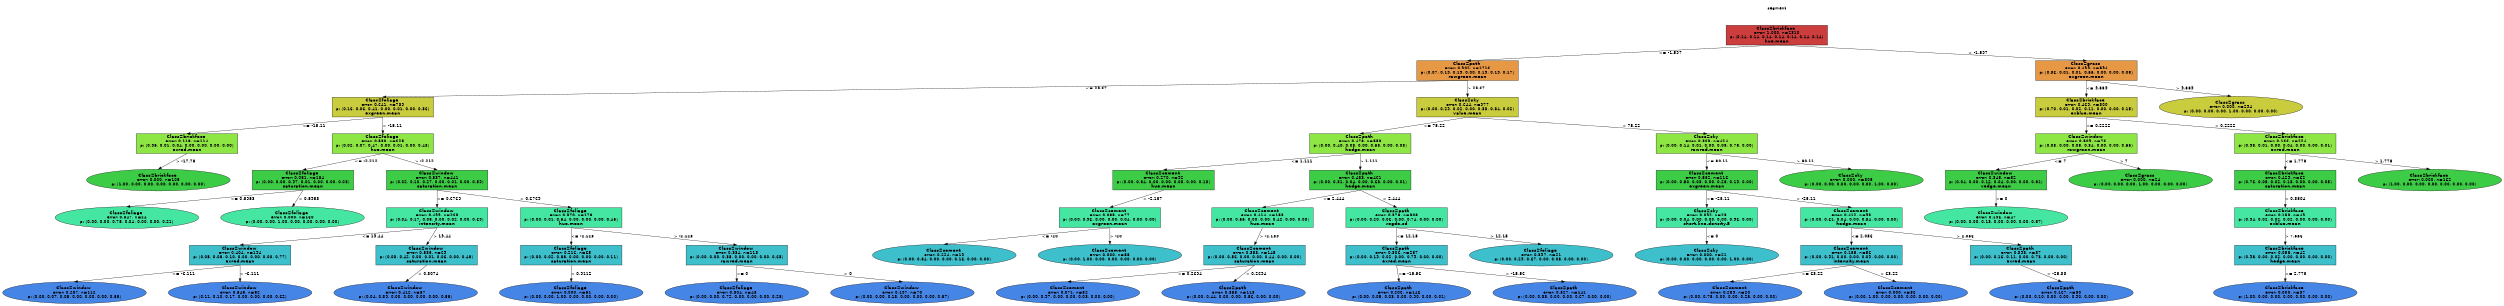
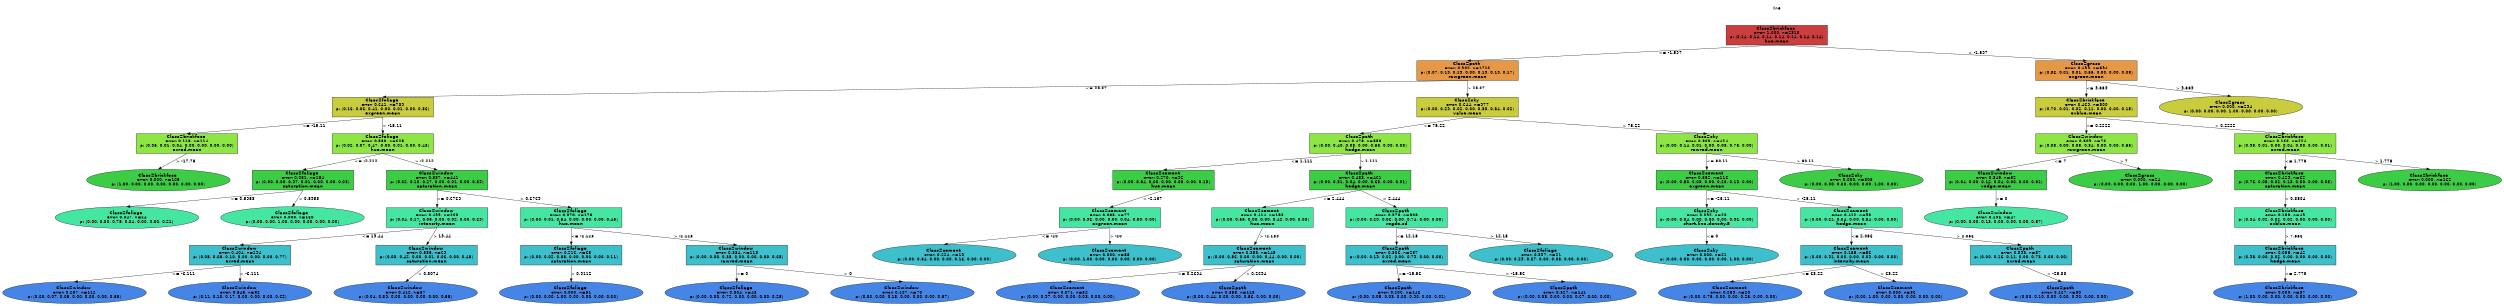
node "segment": label "segment" -> "line"
